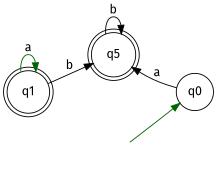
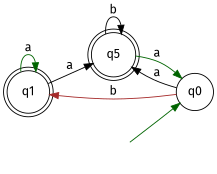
edge "q5" -> "q0": added, label "a"
edge "q1" -> "q5": label "b" -> "a"
edge "q0" -> "q1": added, label "b"
